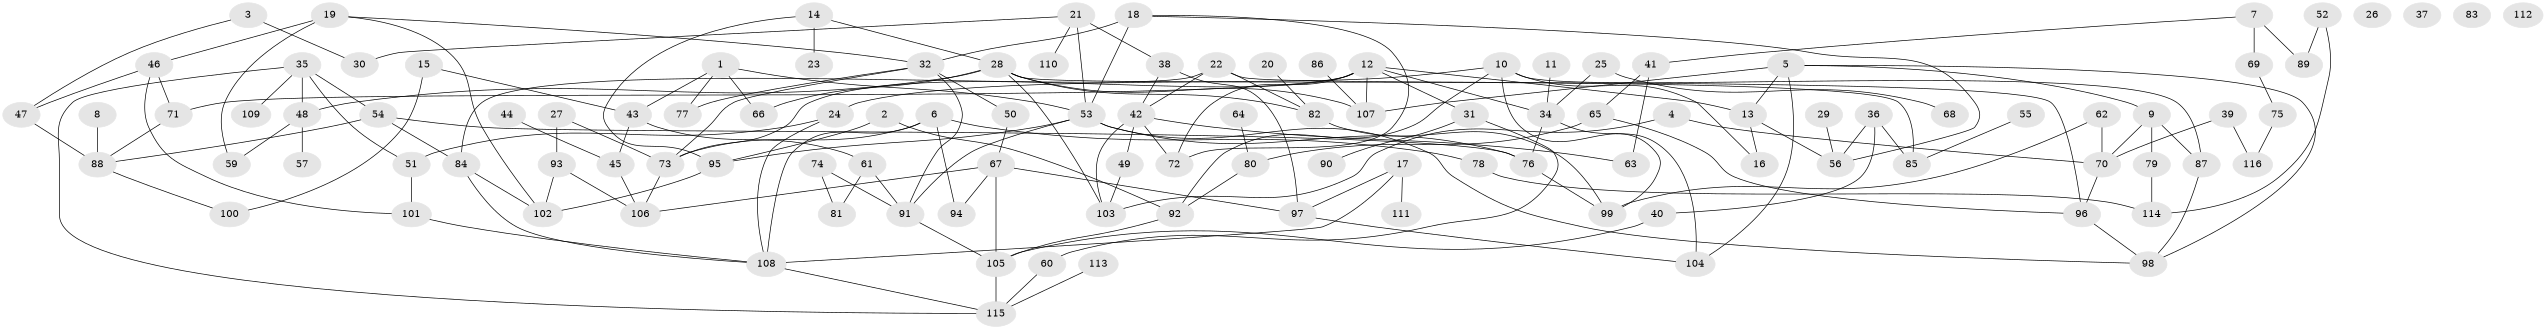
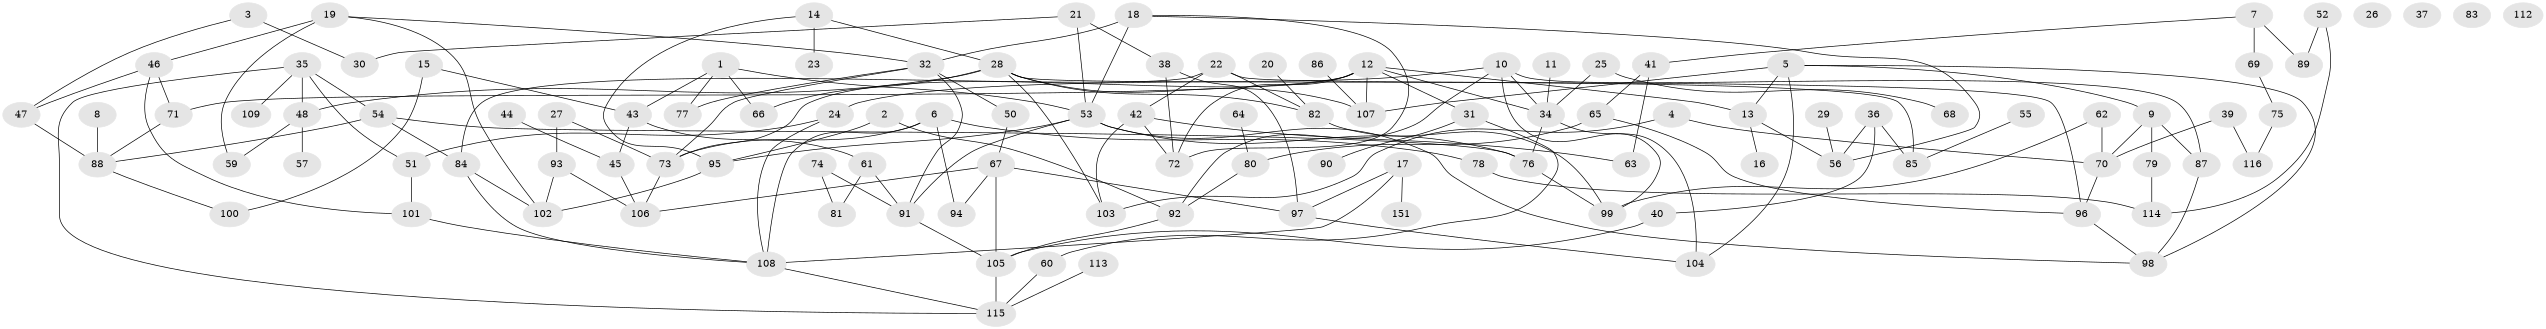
node "110": removed
edge "38" -- "42": now "38" -- "72"
edge "10" -- "16": now "10" -- "34"
node "49": removed
node "111": label "111" -> "151"
